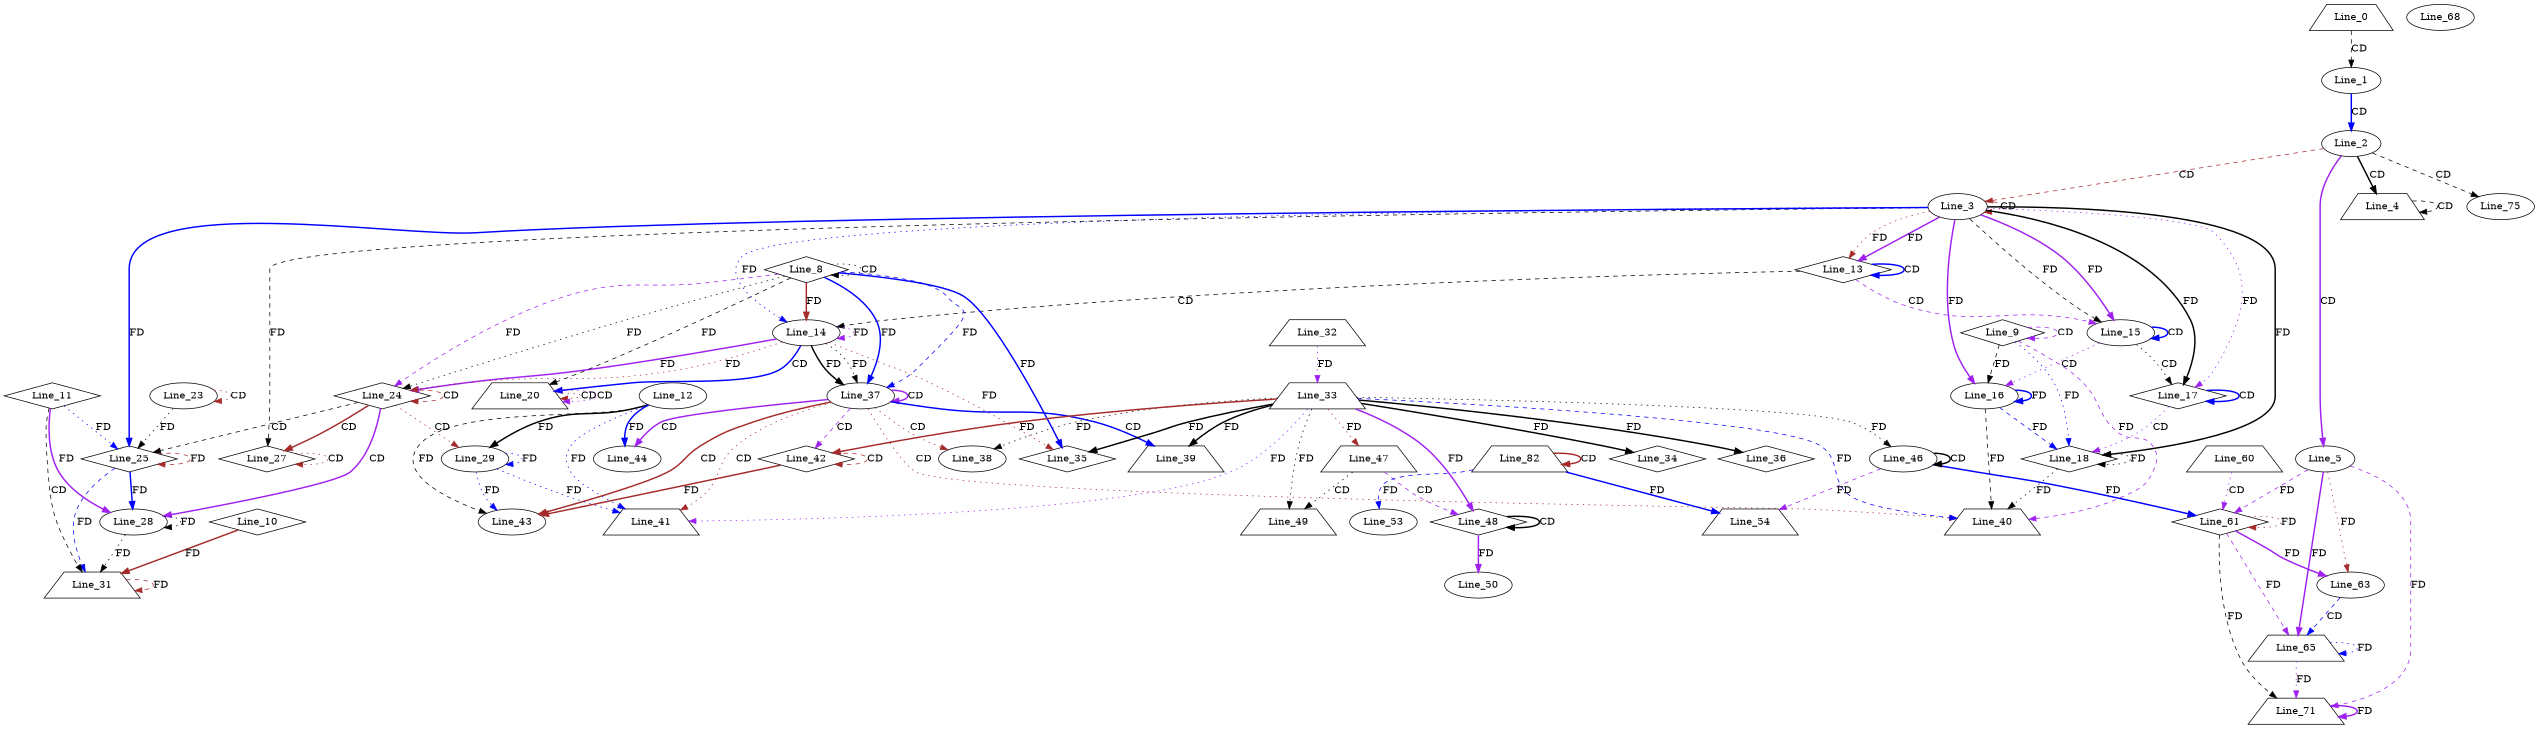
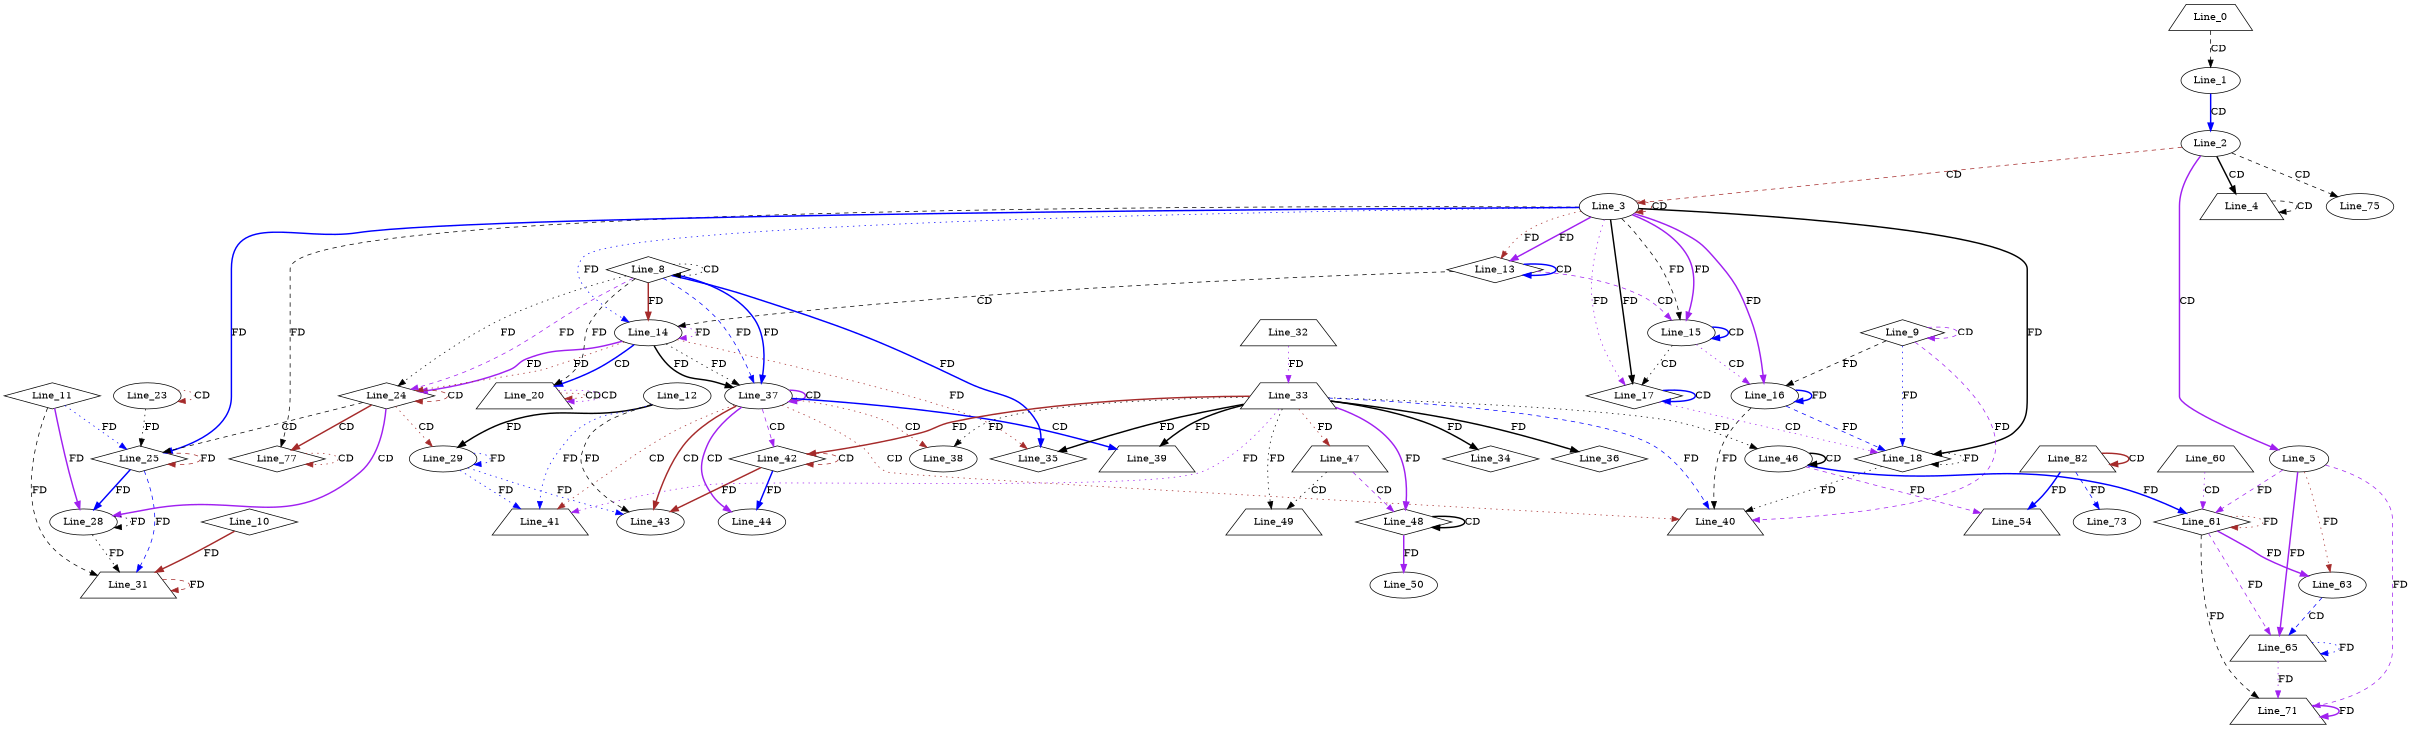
node "Line_68": removed
edge "Line_12" -> "Line_44": now "Line_42" -> "Line_44"
node "Line_27": label "Line_27" -> "Line_77"
edge "Line_11" -> "Line_31": label "CD" -> "FD"
node "Line_53": label "Line_53" -> "Line_73"
